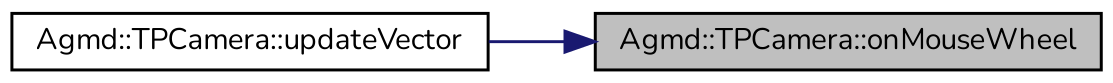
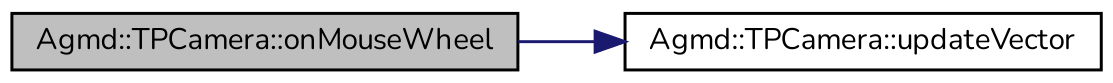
edge "Agmd::TPCamera::updateVector" -> "Agmd::TPCamera::onMouseWheel": reversed
